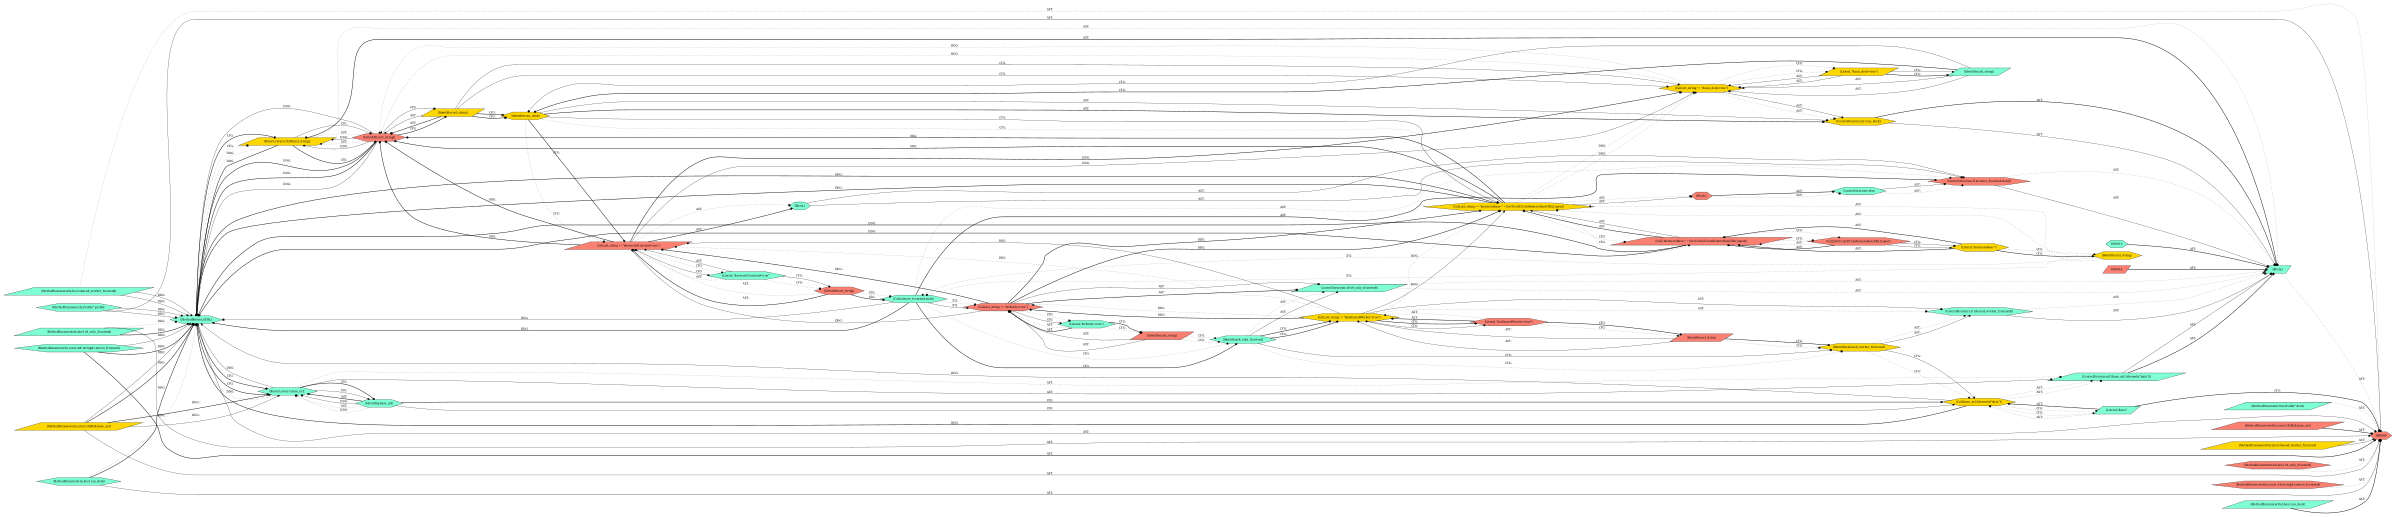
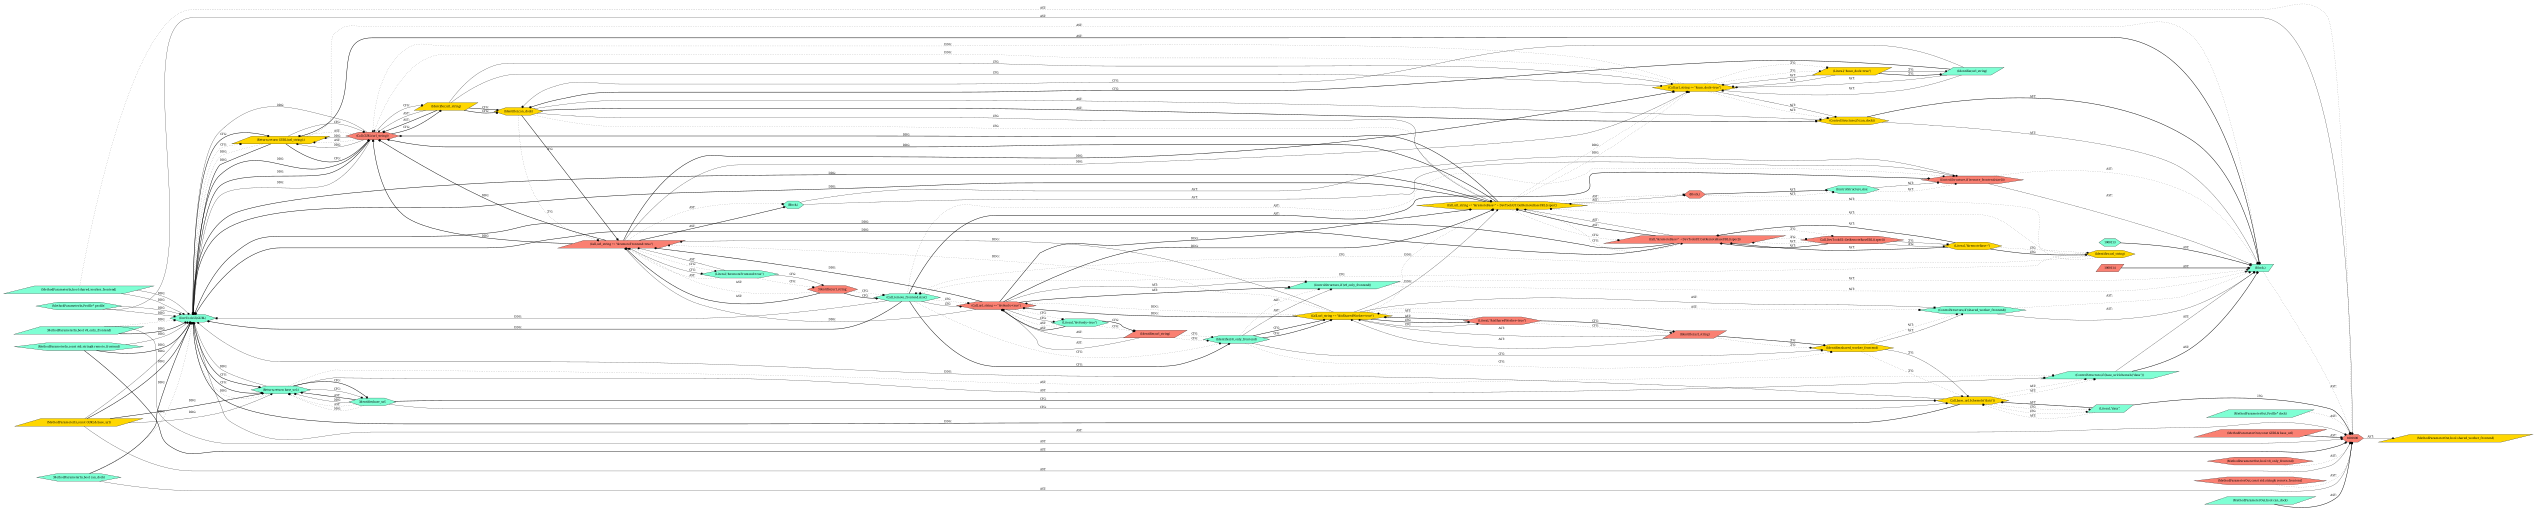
node "(MethodReturn,GURL)": label "(MethodReturn,GURL)" -> "(DevToolsUI,GURL)"
edge "(MethodParameterOut,bool shared_worker_frontend)" -> "1000100": reversed
